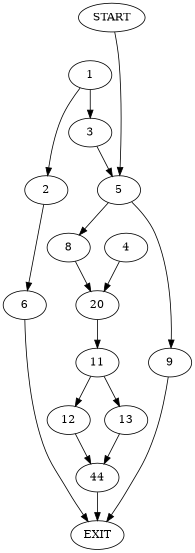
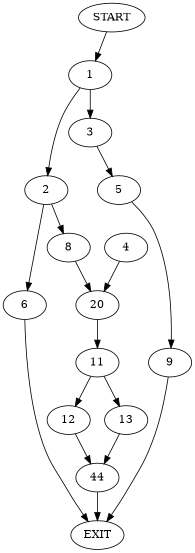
edge "START" -> "5": now "START" -> "1"
edge "5" -> "8": now "2" -> "8"
